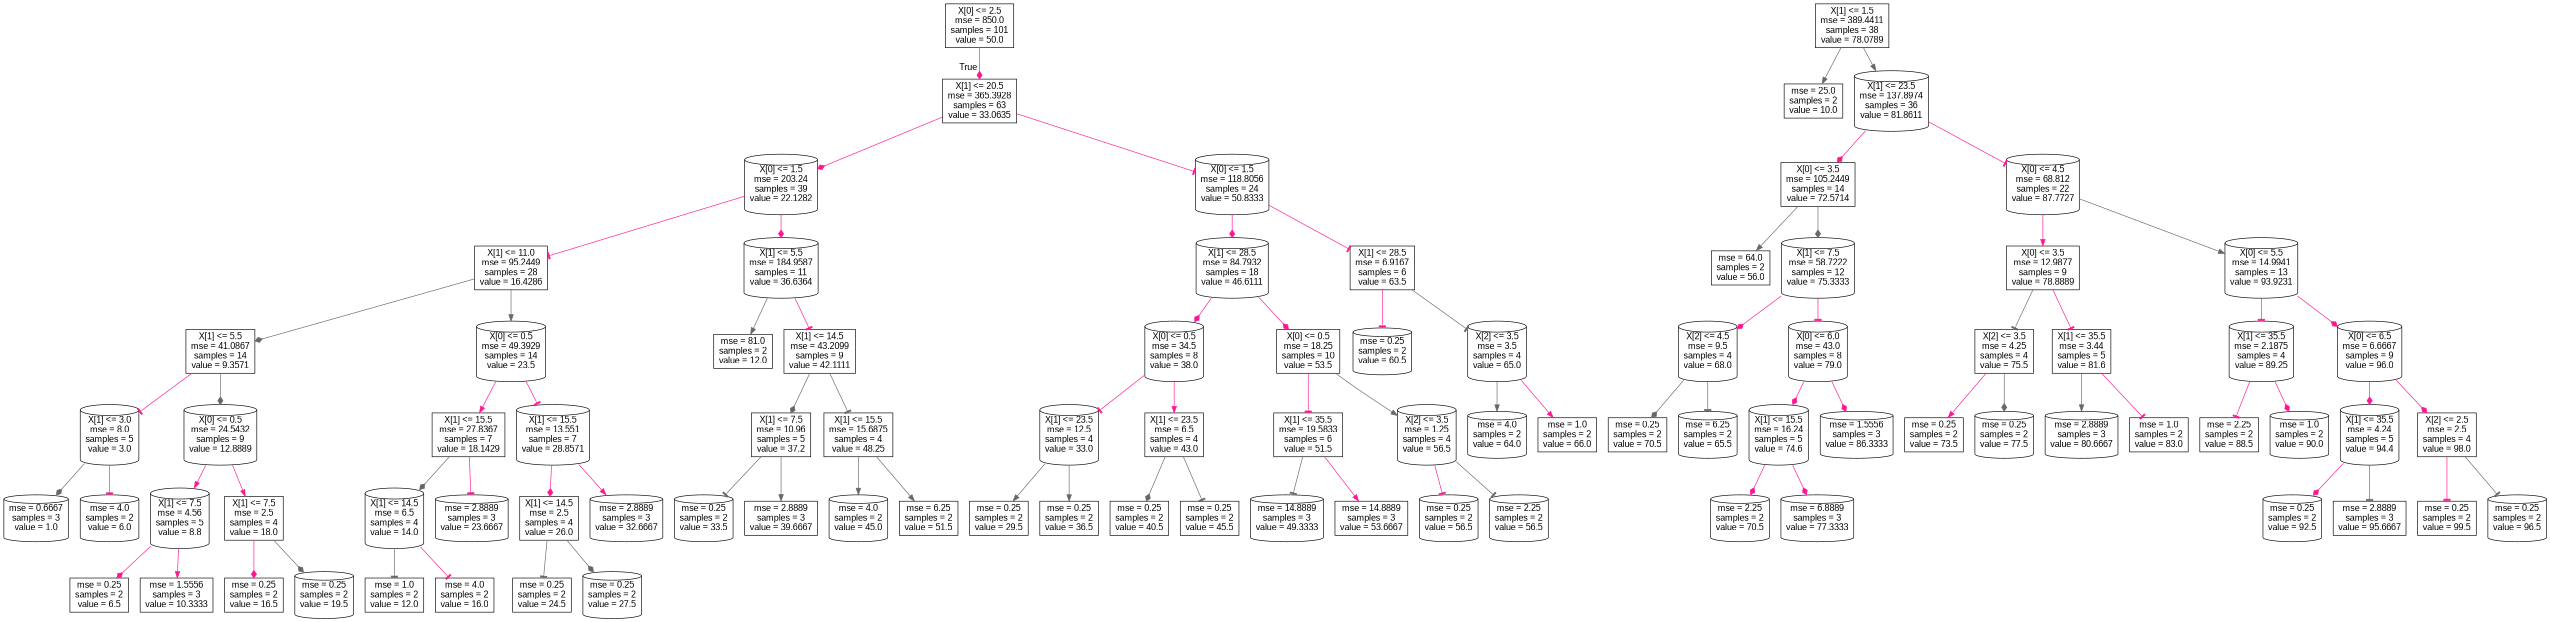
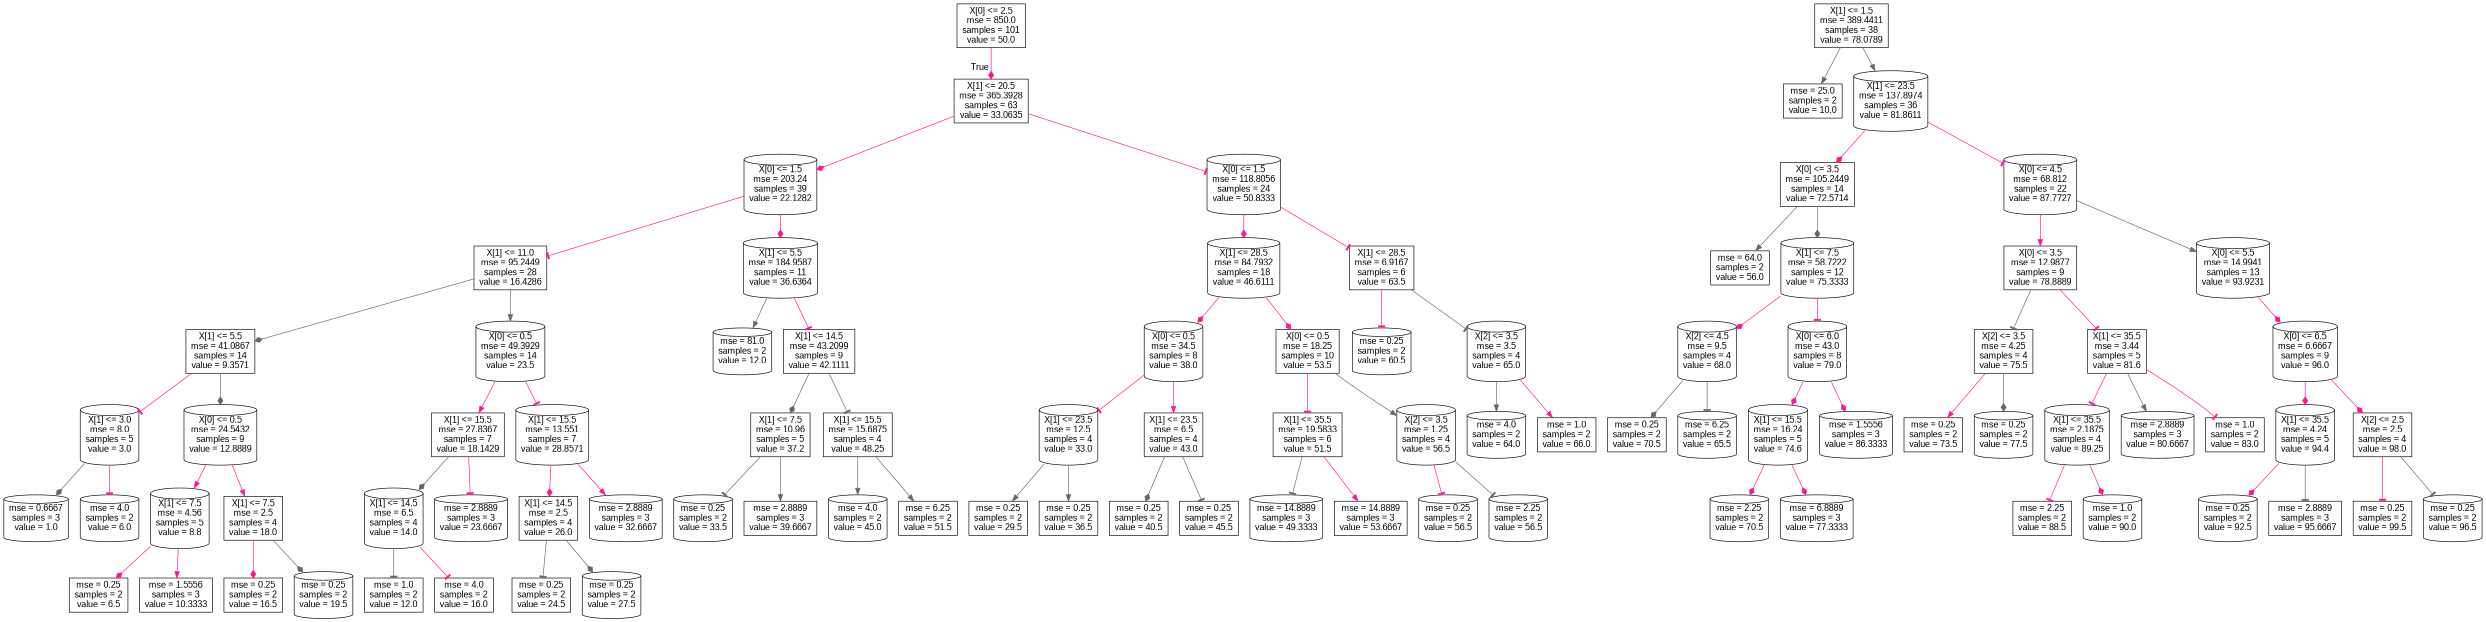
edge "X[0] <= 5.5 mse = 14.9941 samples = 13 value = 93.9231" -> "X[1] <= 35.5 mse = 2.1875 samples = 4 value = 89.25": now "X[1] <= 35.5 mse = 3.44 samples = 5 value = 81.6" -> "X[1] <= 35.5 mse = 2.1875 samples = 4 value = 89.25"
node "mse = 81.0 samples = 2 value = 12.0": shape box -> cylinder
